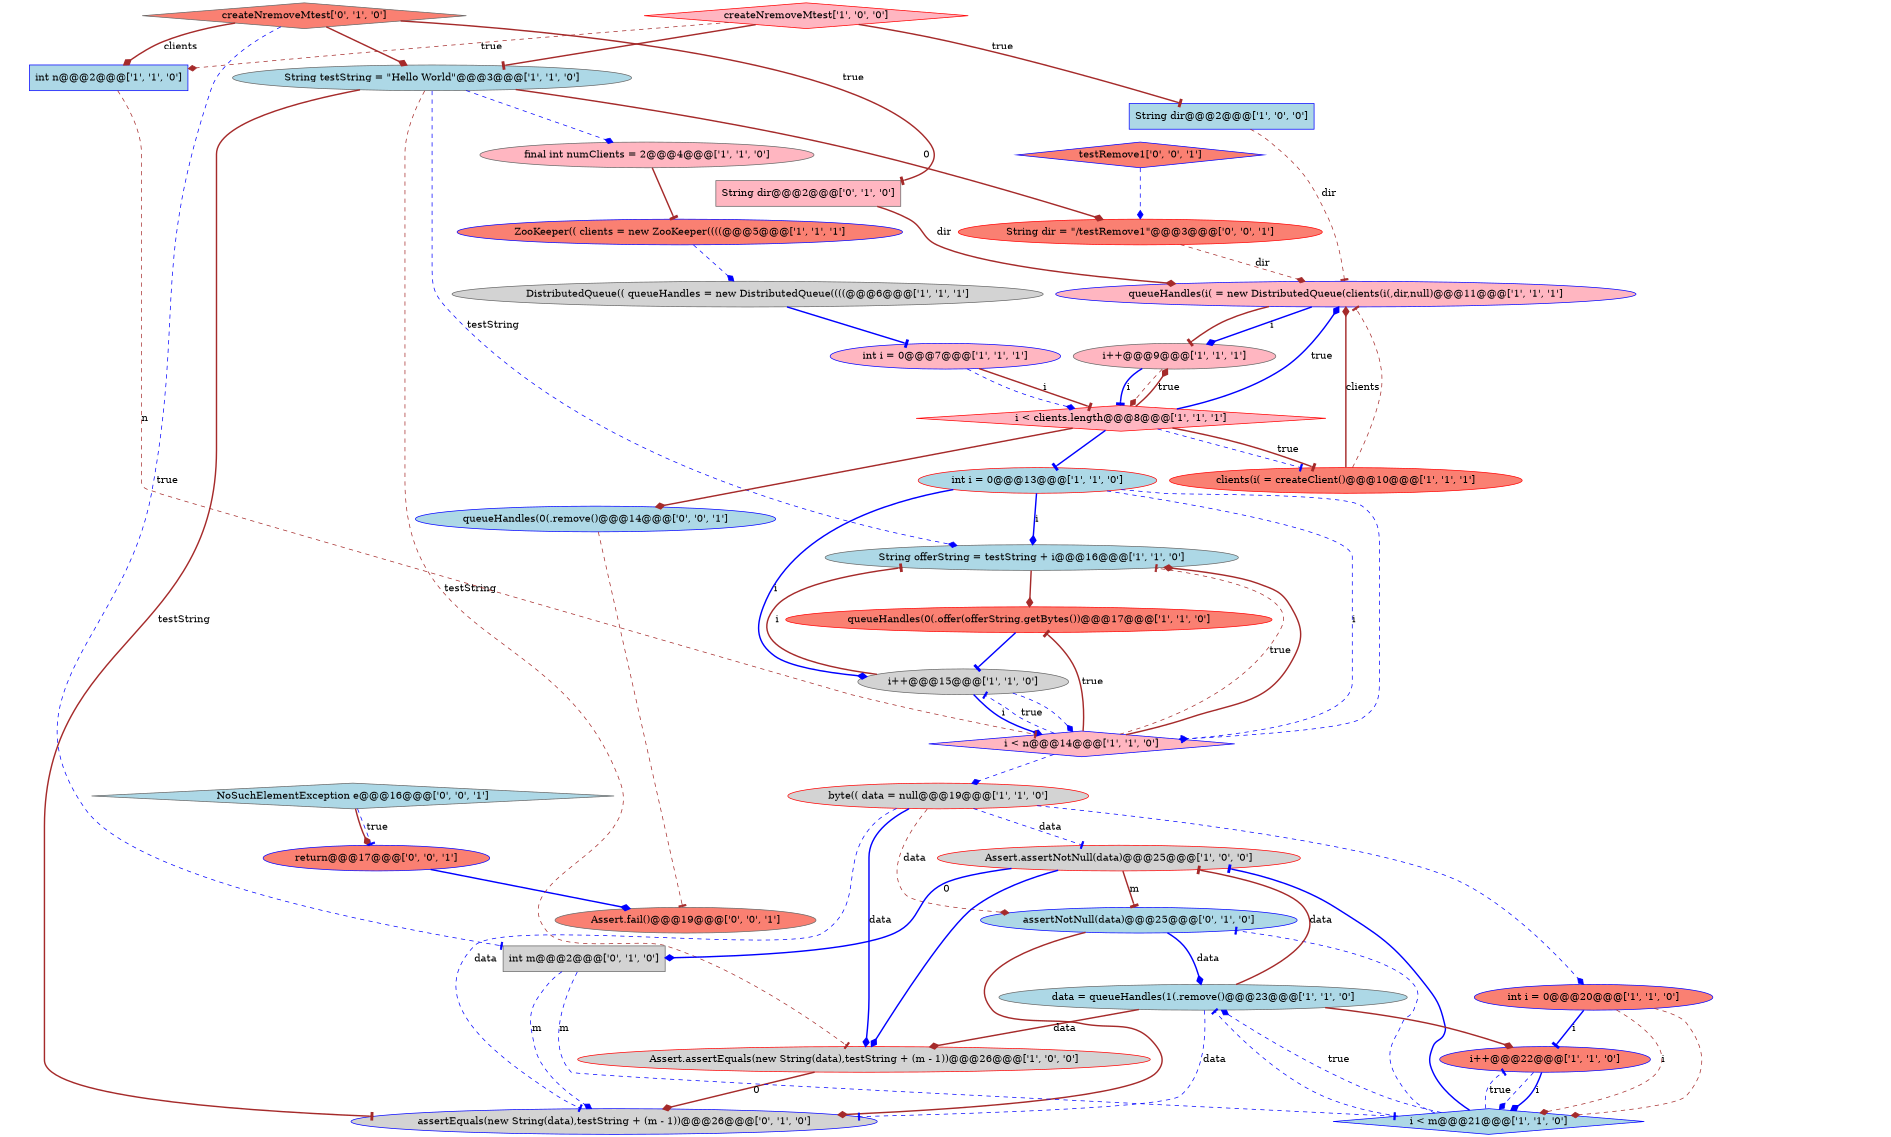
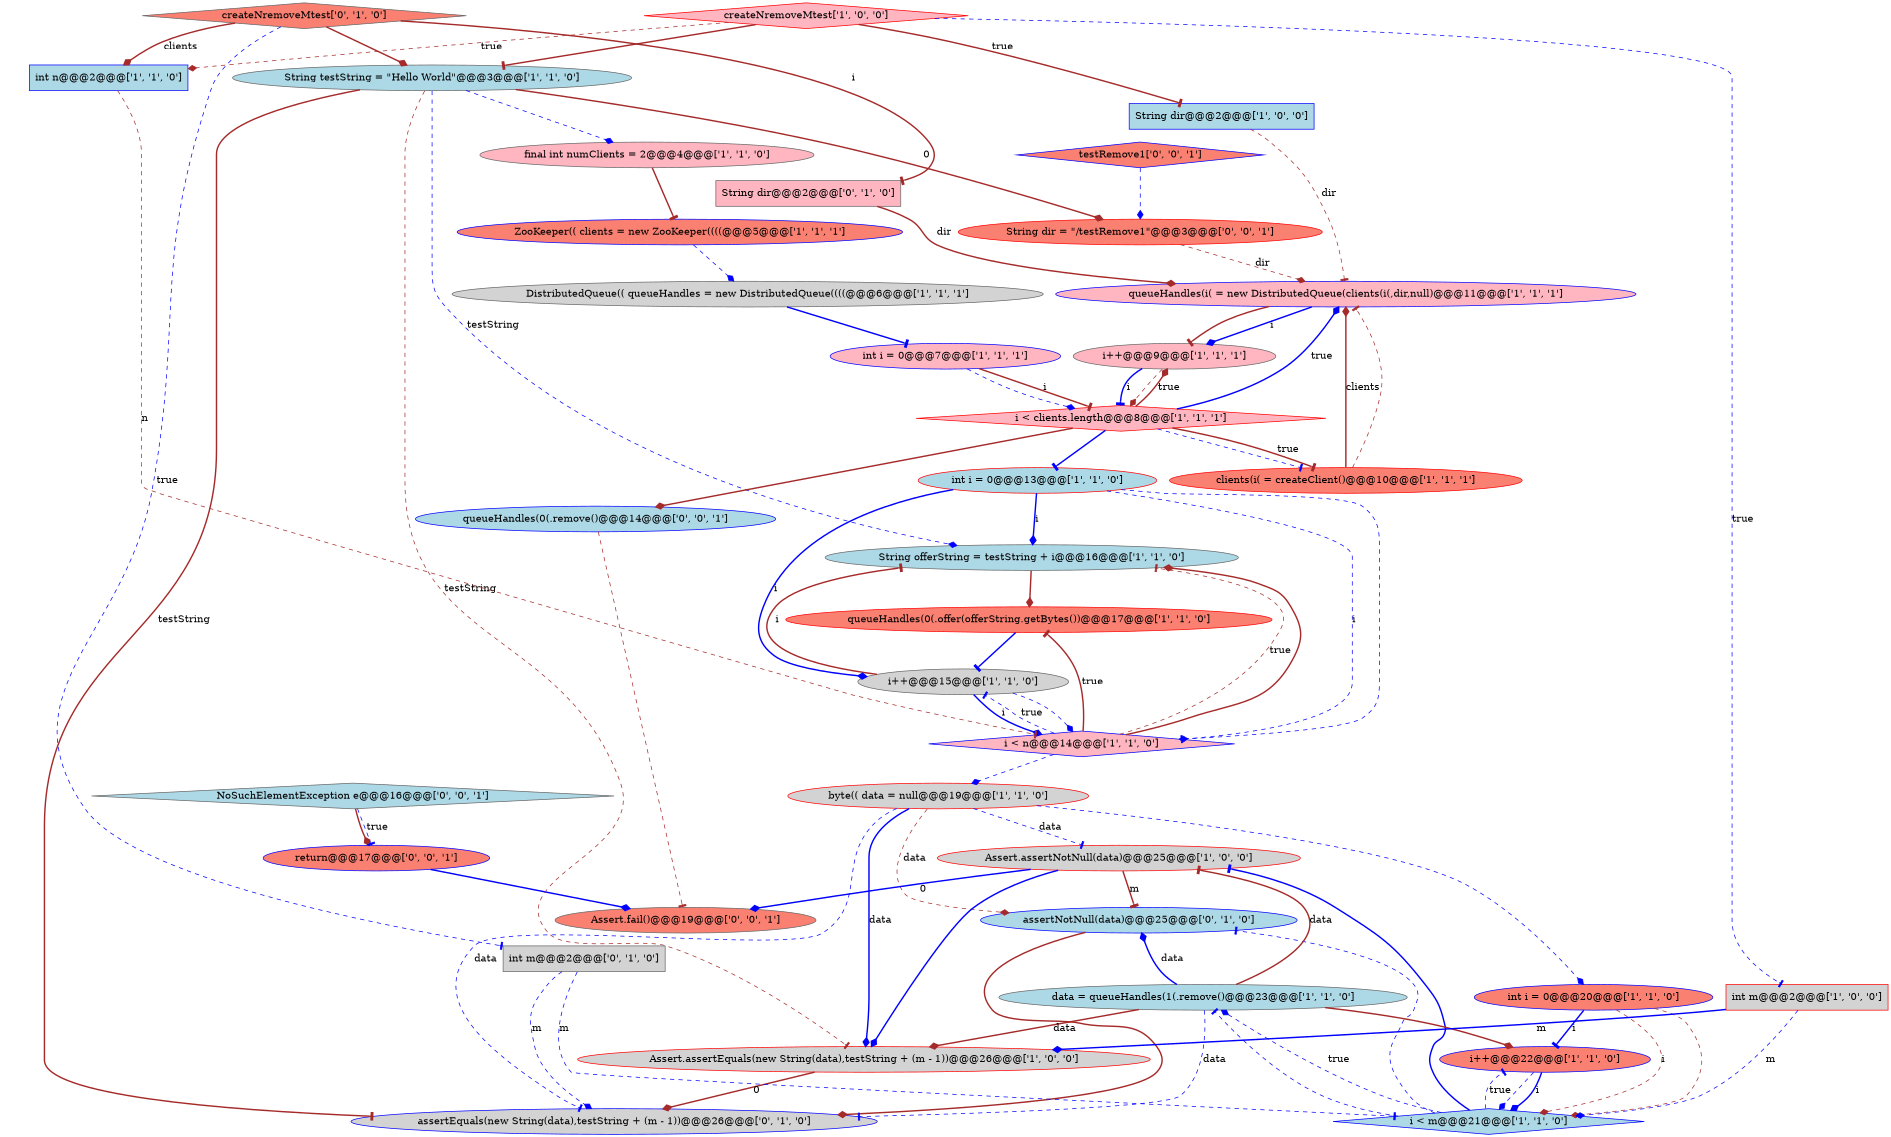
edge "createNremoveMtest['0', '1', '0']" -> "String dir@@@2@@@['0', '1', '0']": label "true" -> "i"
edge "Assert.assertNotNull(data)@@@25@@@['1', '0', '0']" -> "int m@@@2@@@['0', '1', '0']": now "Assert.assertNotNull(data)@@@25@@@['1', '0', '0']" -> "Assert.fail()@@@19@@@['0', '0', '1']"
edge "assertNotNull(data)@@@25@@@['0', '1', '0']" -> "data = queueHandles(1(.remove()@@@23@@@['1', '1', '0']": reversed
node "int m@@@2@@@['1', '0', '0']": added
